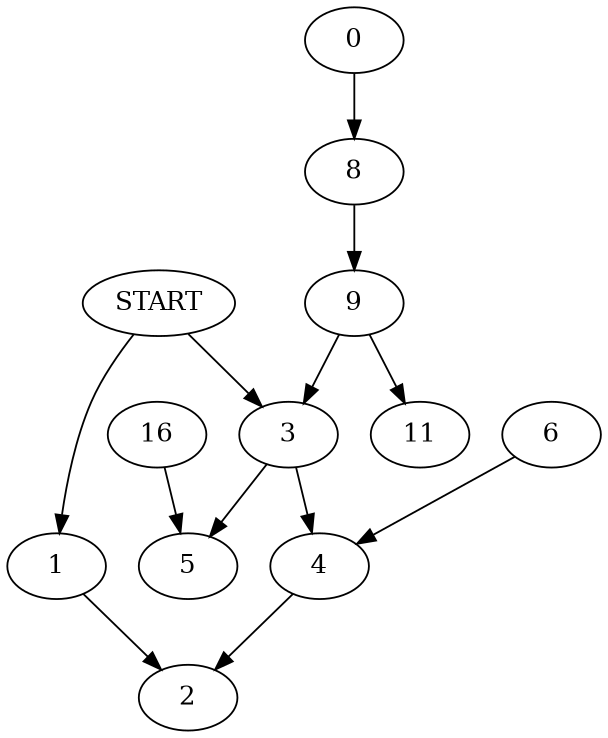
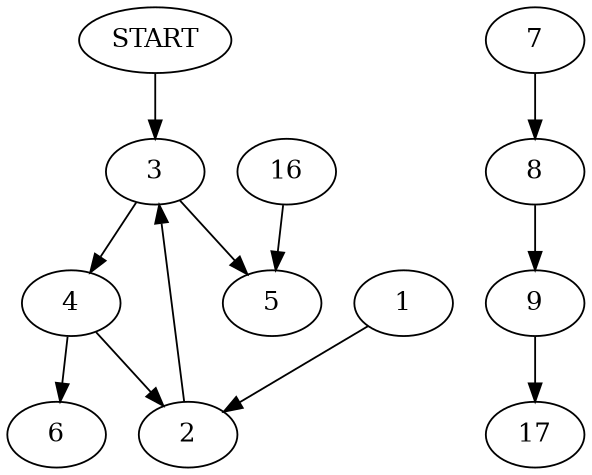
node "0": label "0" -> "7"
edge "9" -> "3": now "2" -> "3"
edge "START" -> "1": removed
node "11": label "11" -> "17"
edge "6" -> "4": reversed
